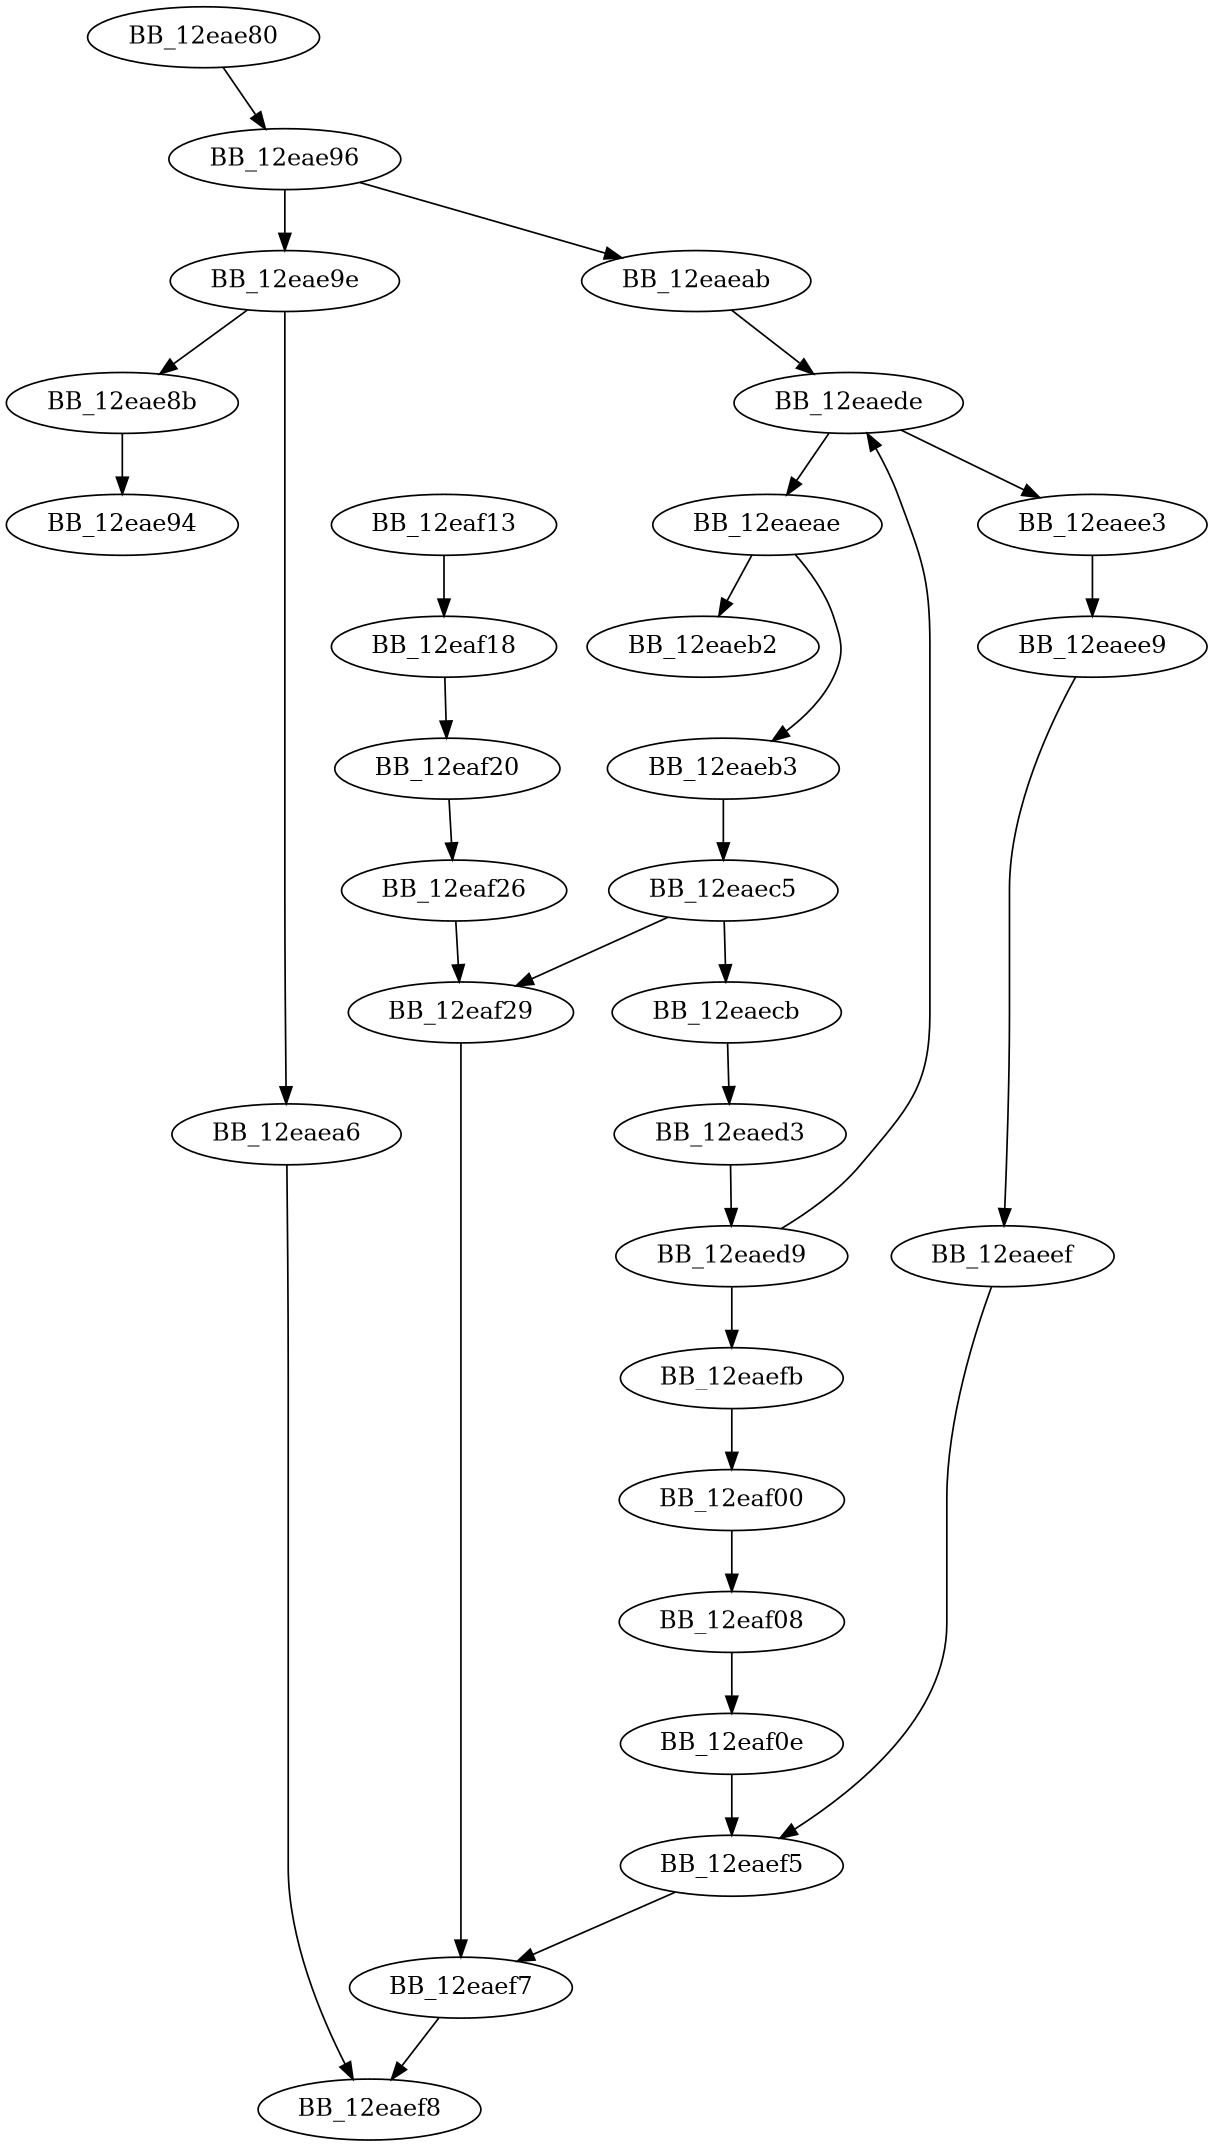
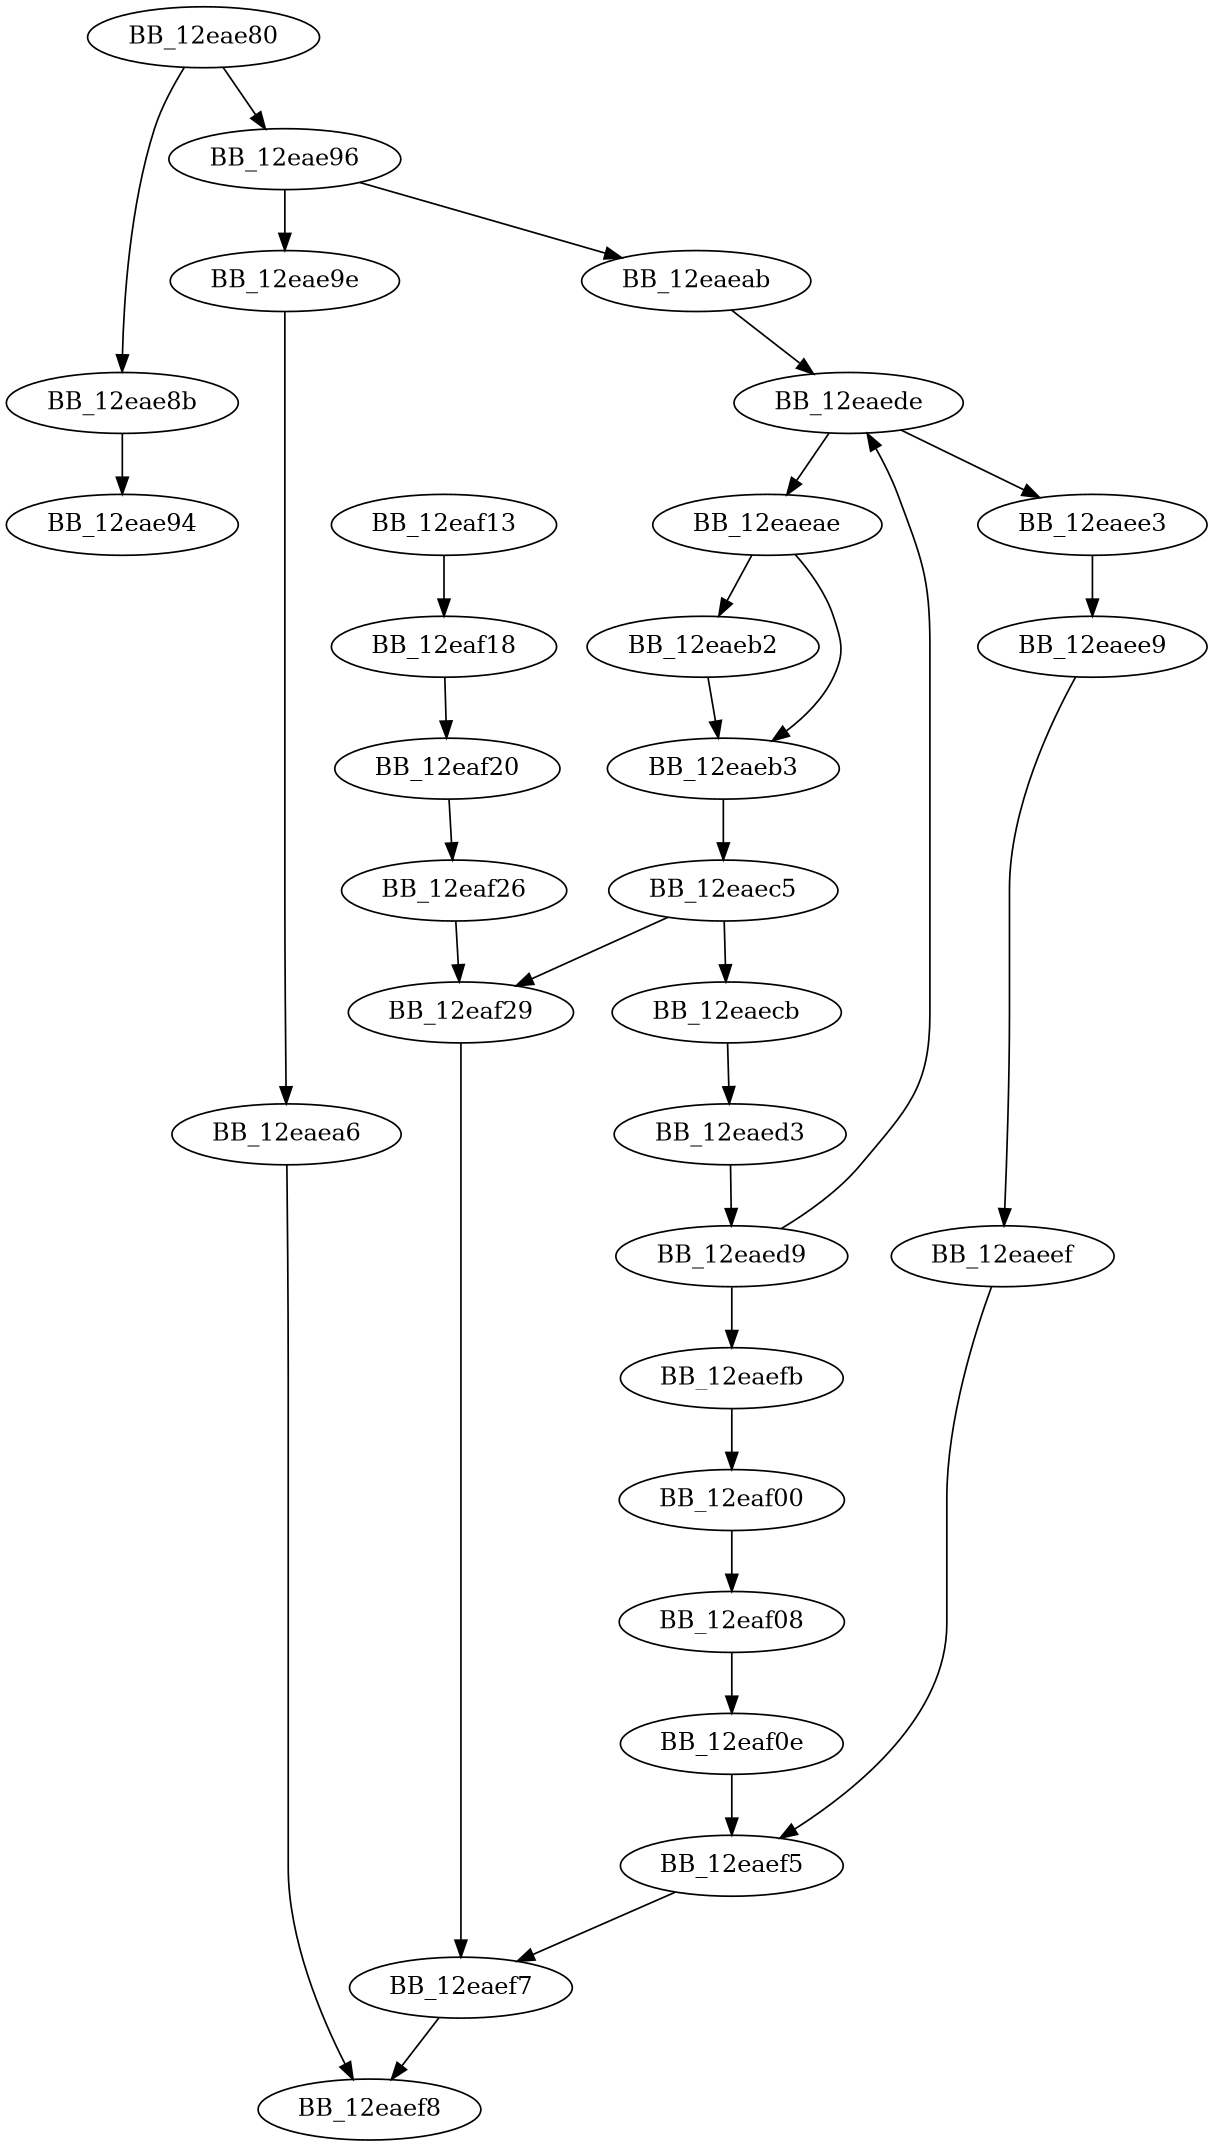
edge "BB_12eae9e" -> "BB_12eae8b": now "BB_12eae80" -> "BB_12eae8b"
edge "BB_12eaeb2" -> "BB_12eaeb3": added
